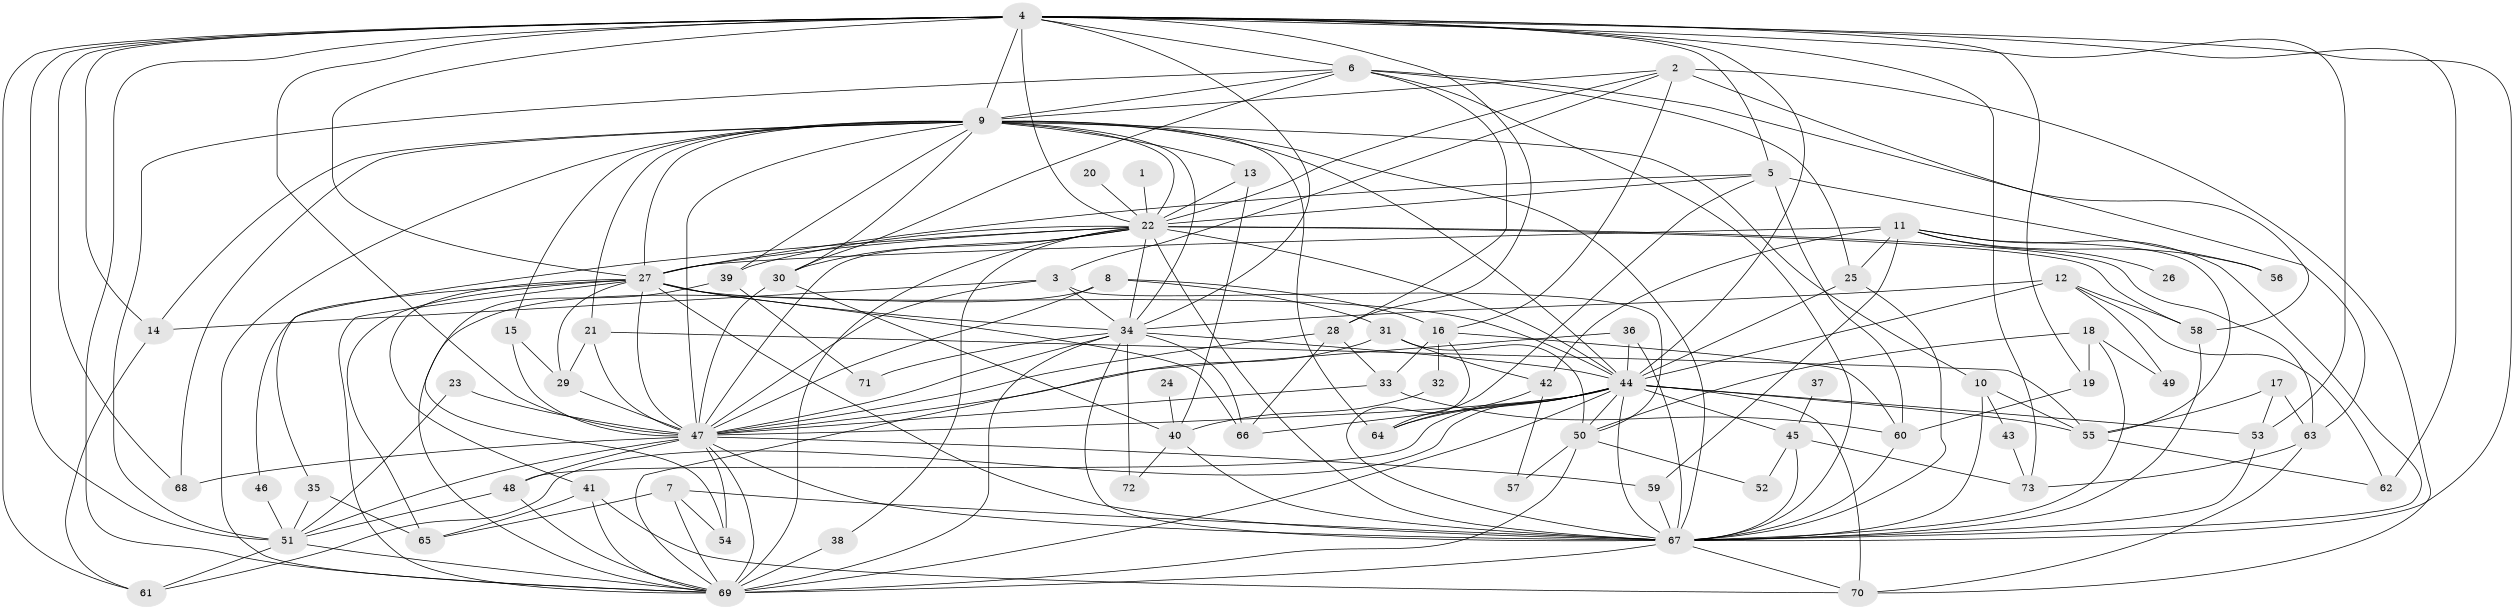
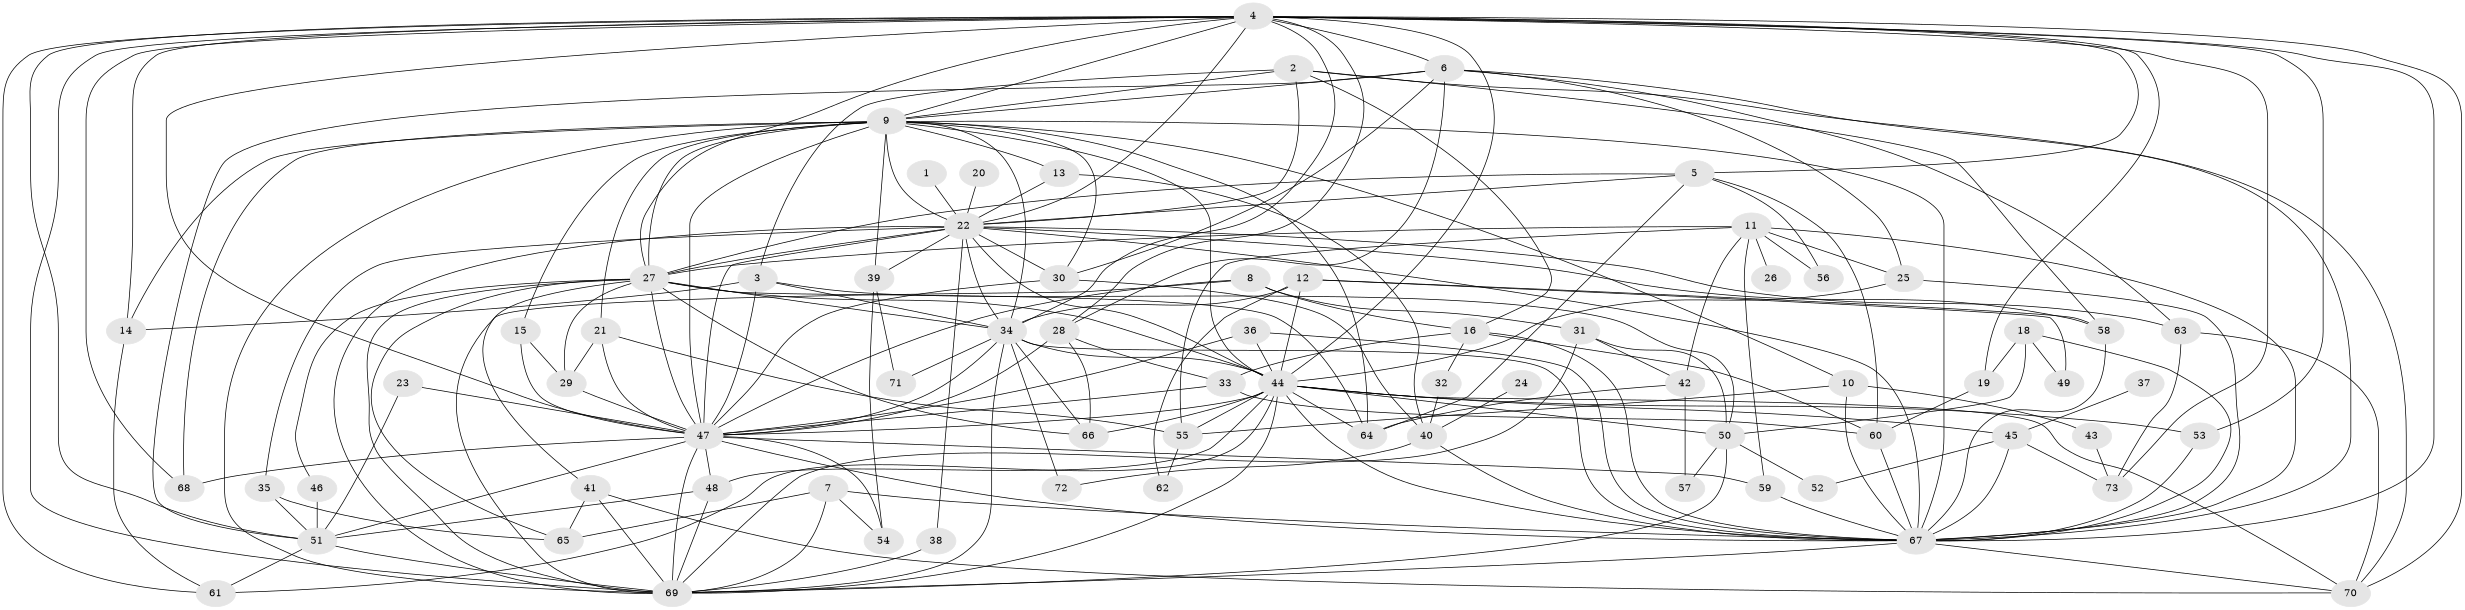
edge "4" -- "62": now "4" -- "70"
node "17": removed
edge "27" -- "67": now "27" -- "64"
